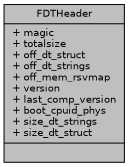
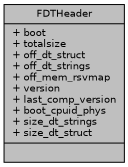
node "FDTHeader": text "+ magic" -> "+ boot"
